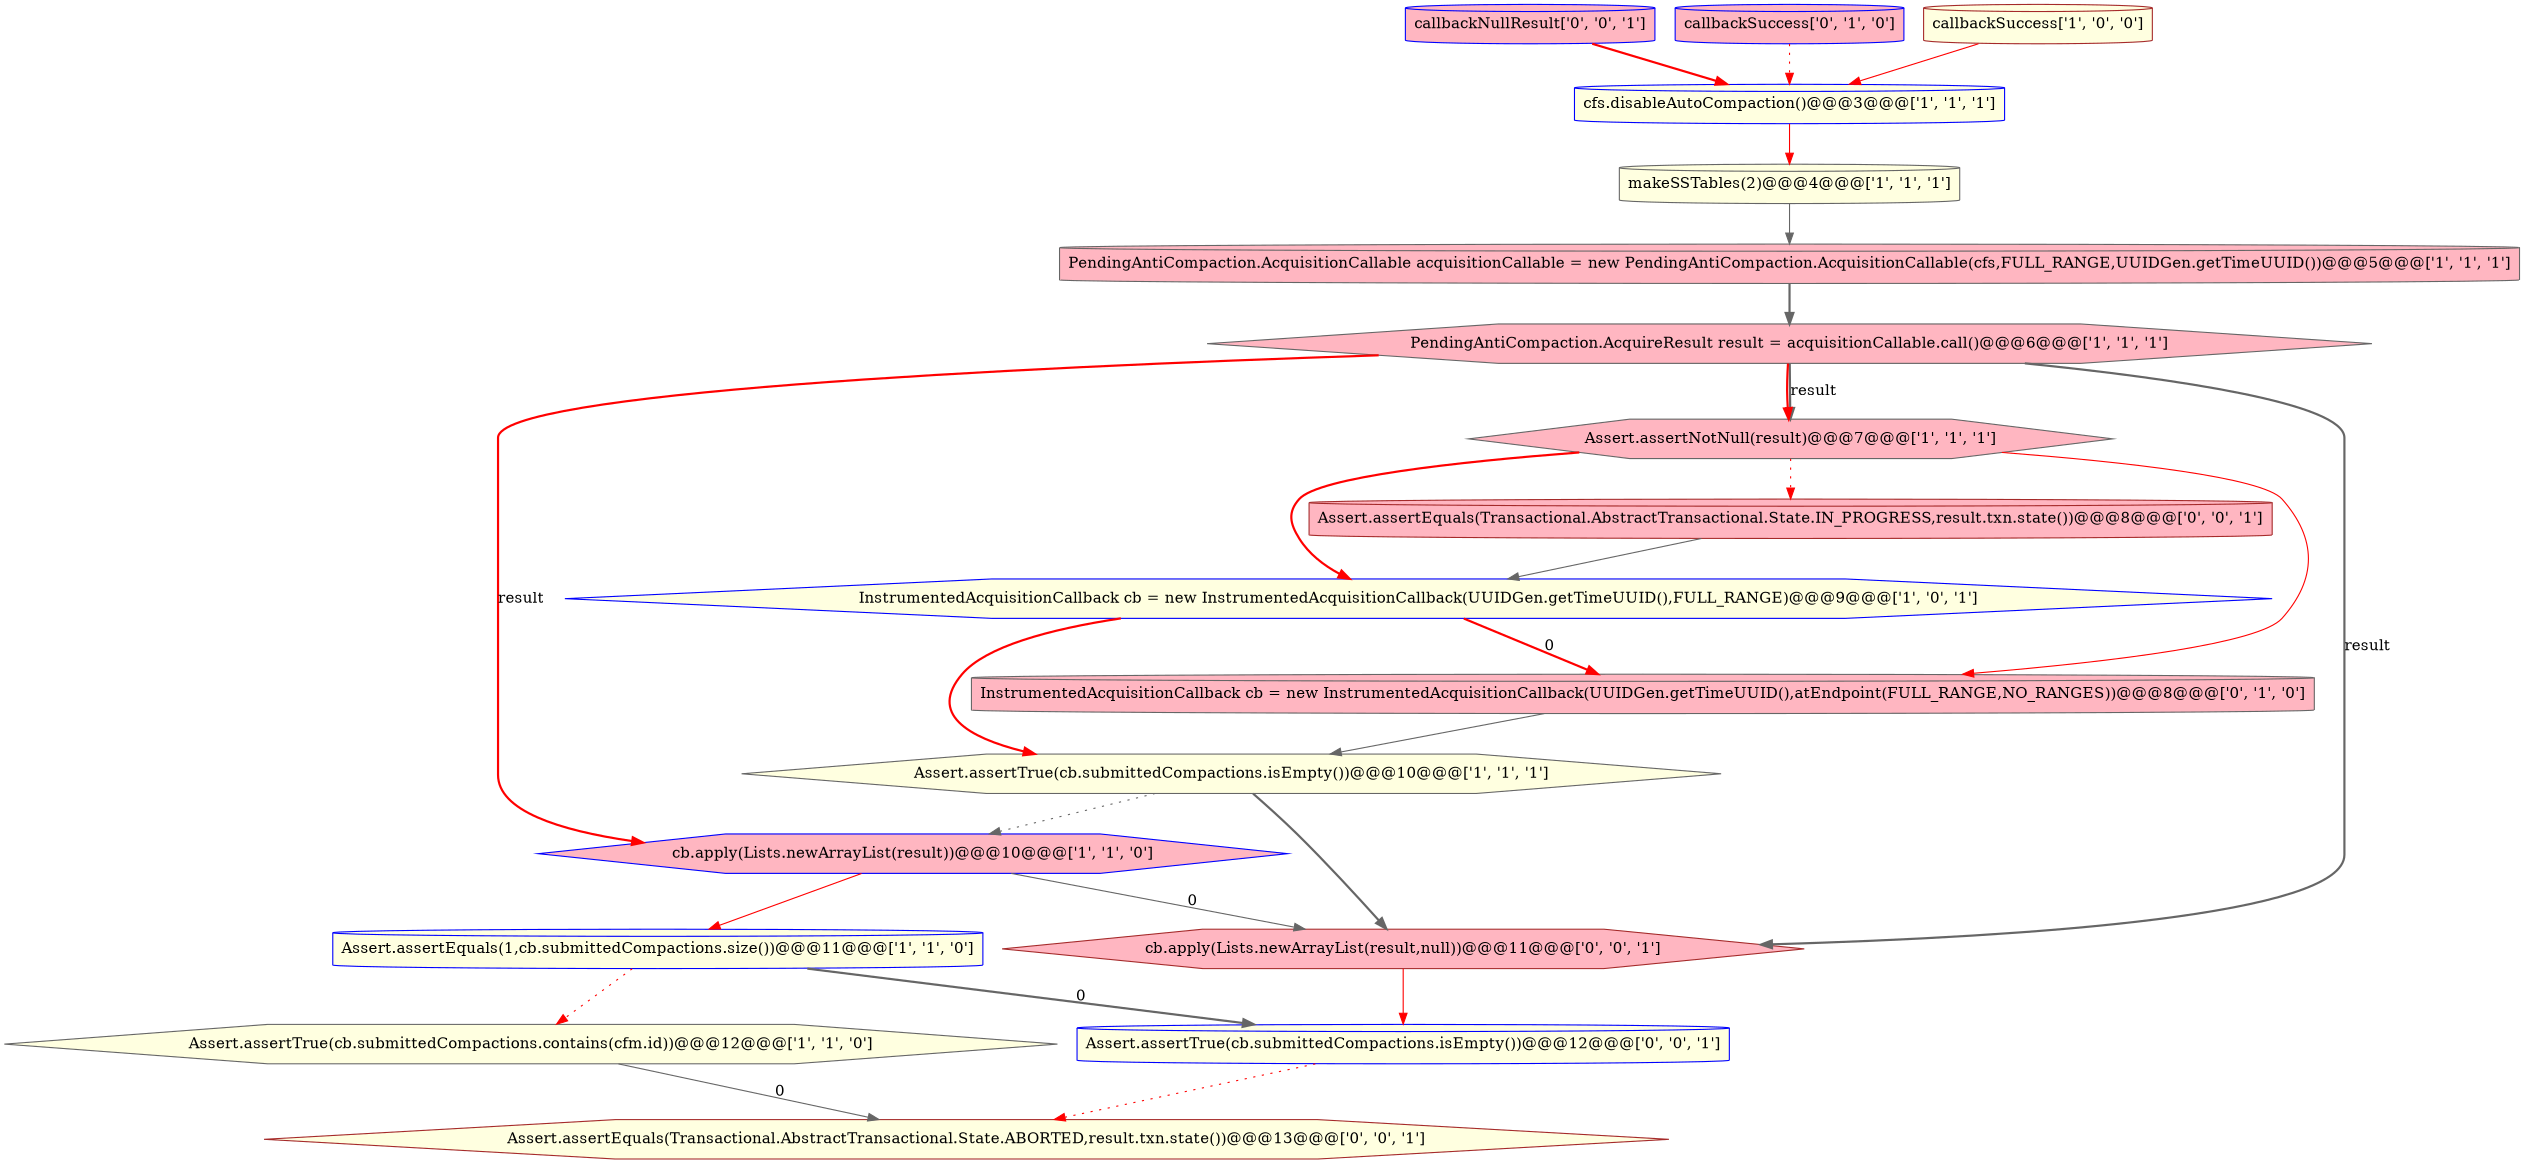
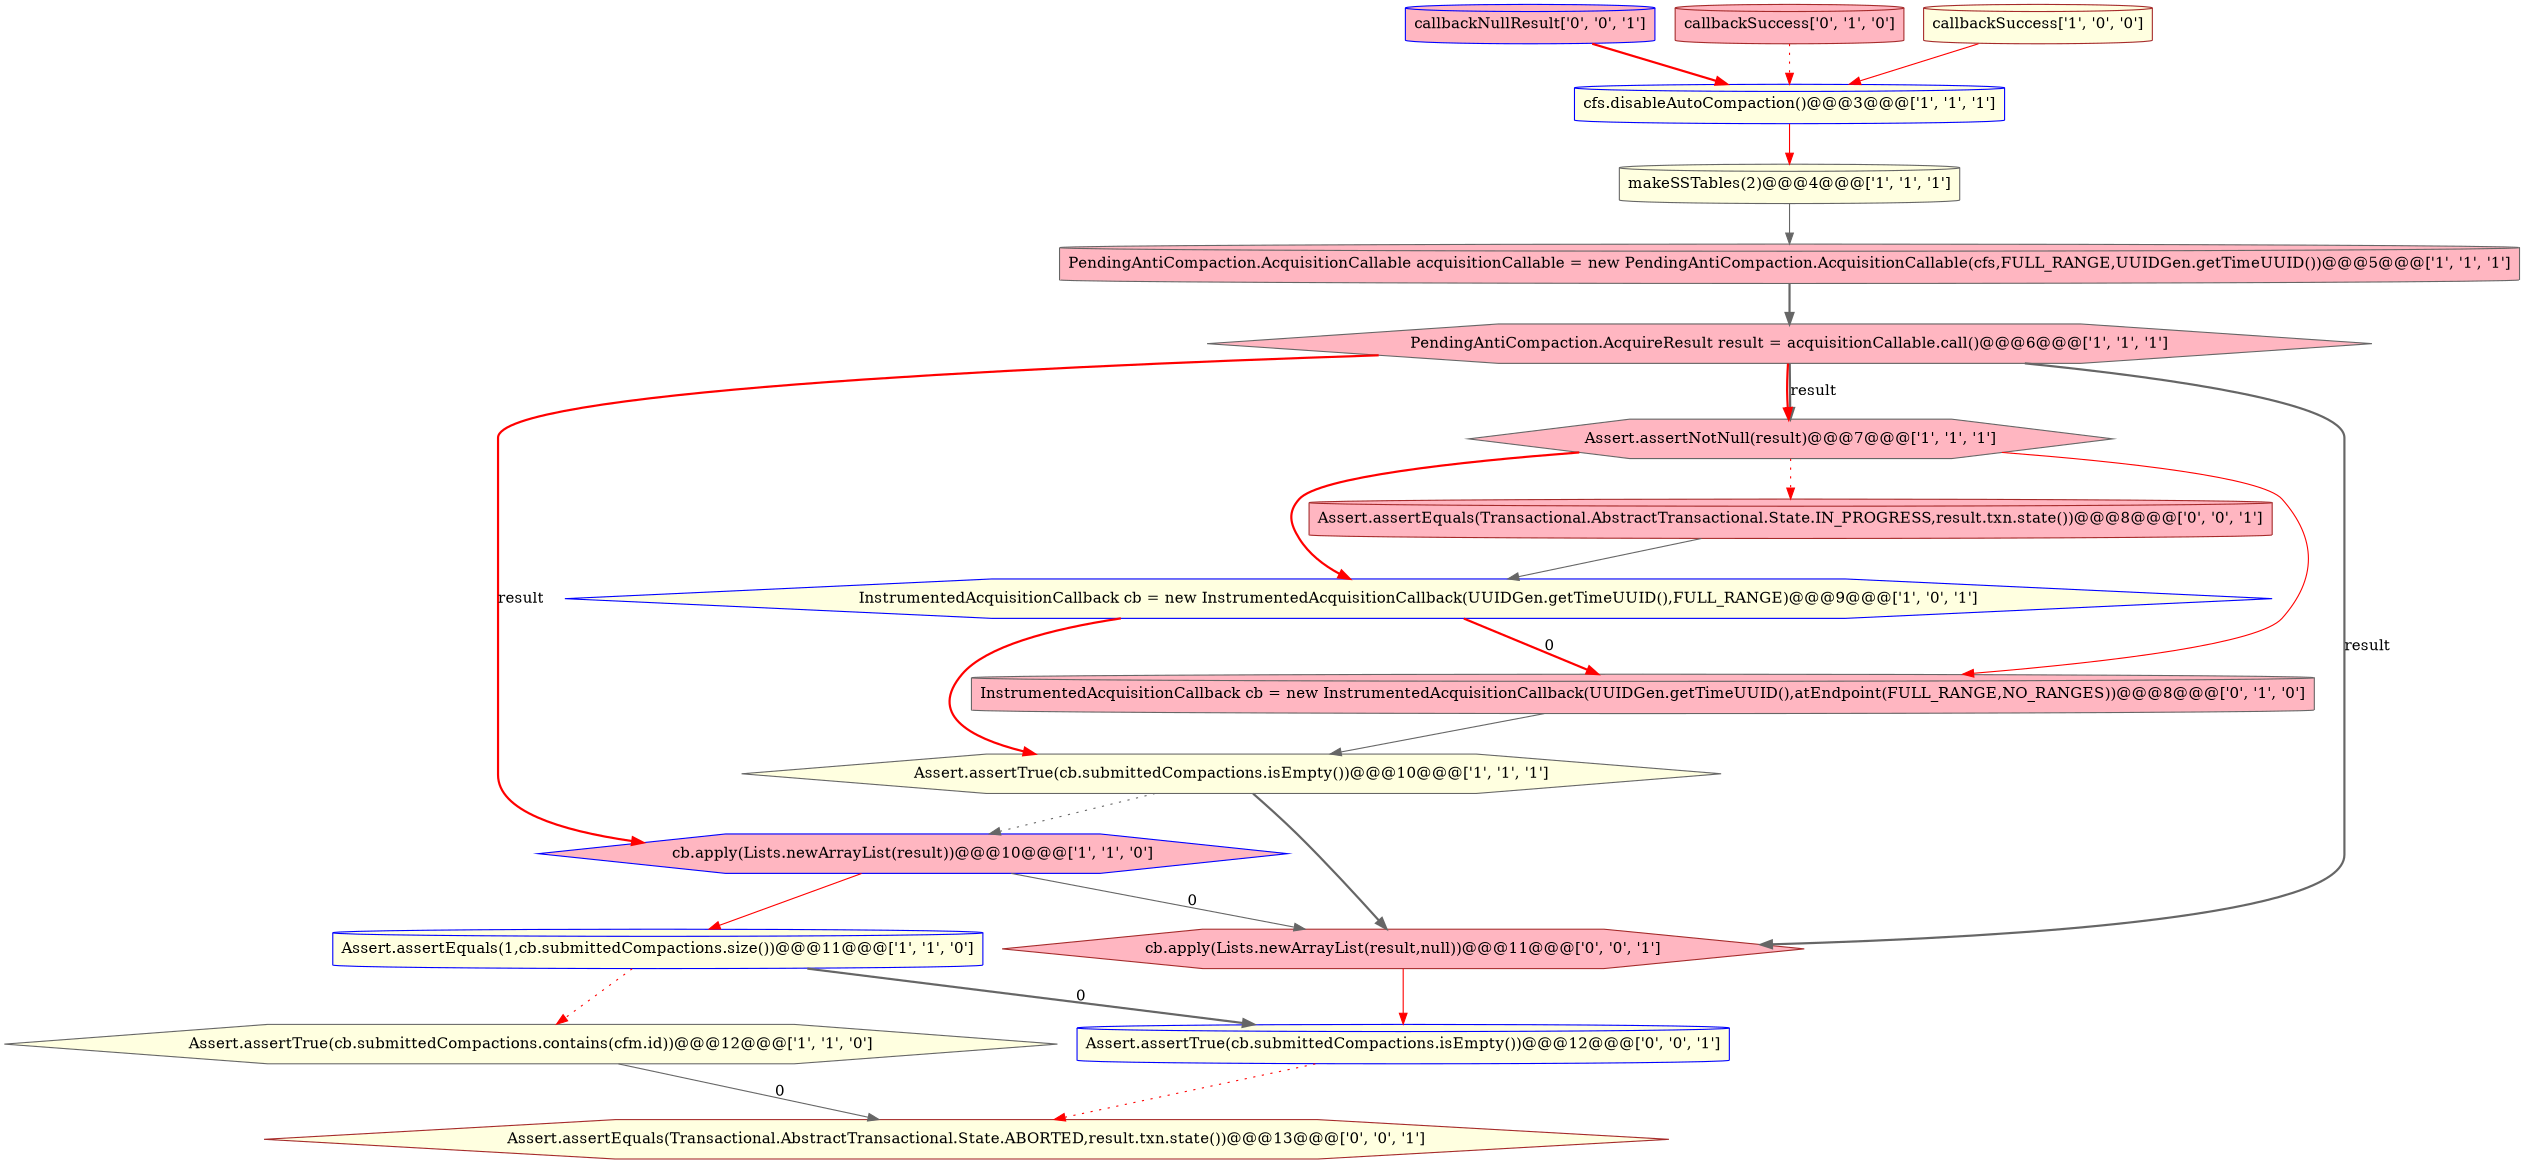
node "callbackSuccess['0', '1', '0']": color blue -> brown
